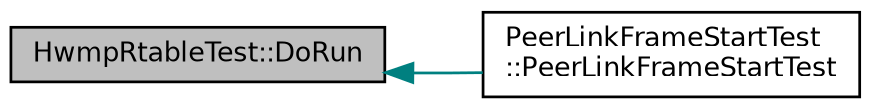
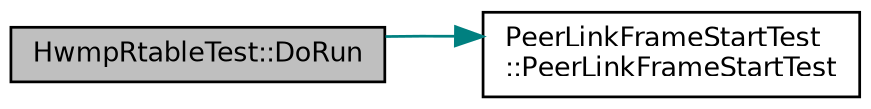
edge "PeerLinkFrameStartTest ::PeerLinkFrameStartTest" -> "HwmpRtableTest::DoRun": reversed
